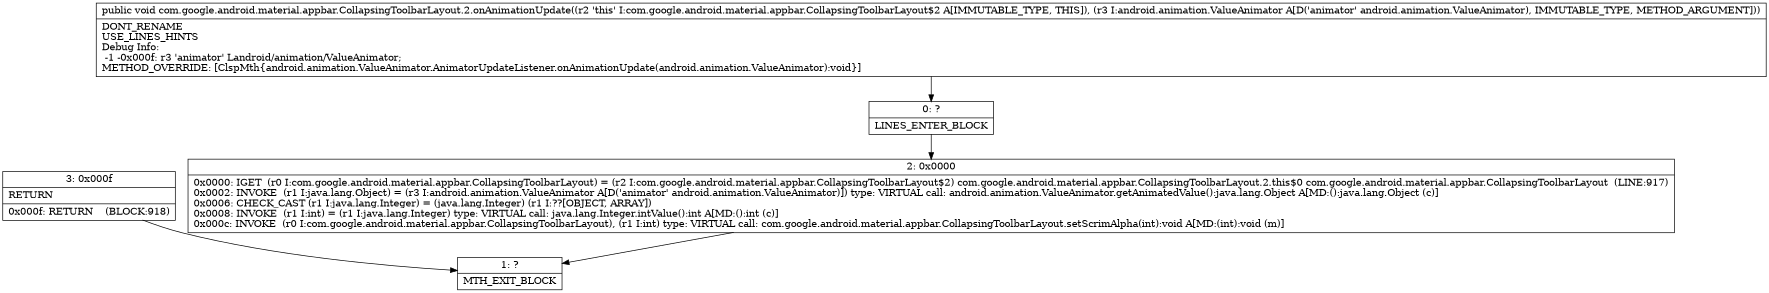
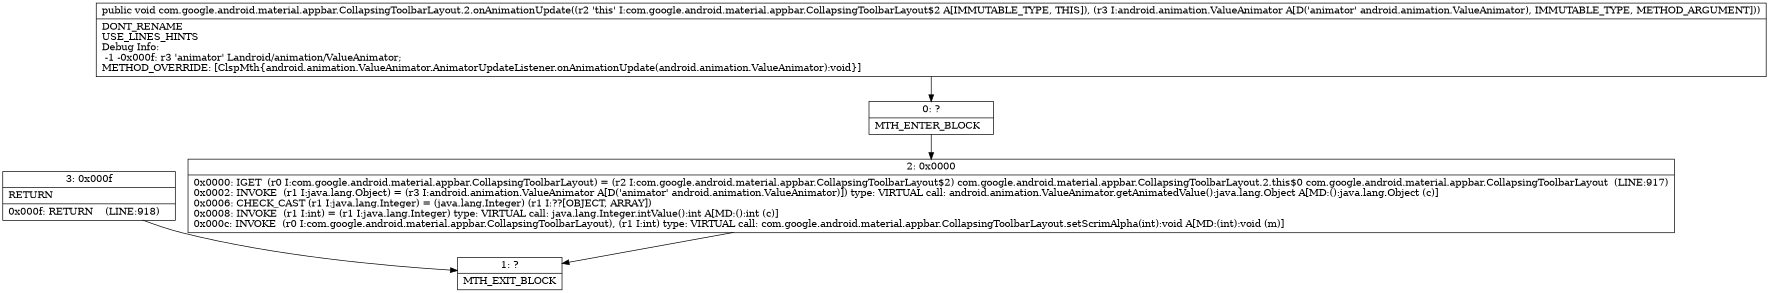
node "0: ?": text "LINES_ENTER_BLOCK" -> "MTH_ENTER_BLOCK"
node "3: 0x000f": text "0x000f: RETURN    (BLOCK:918)" -> "0x000f: RETURN    (LINE:918)"
